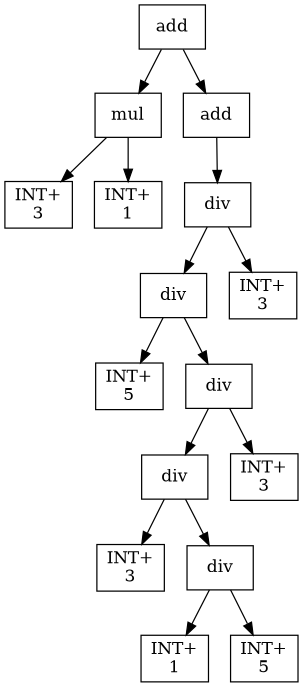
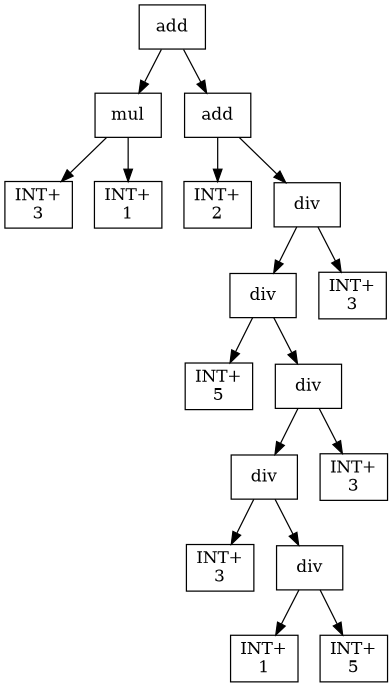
node "INT+ 2": added
